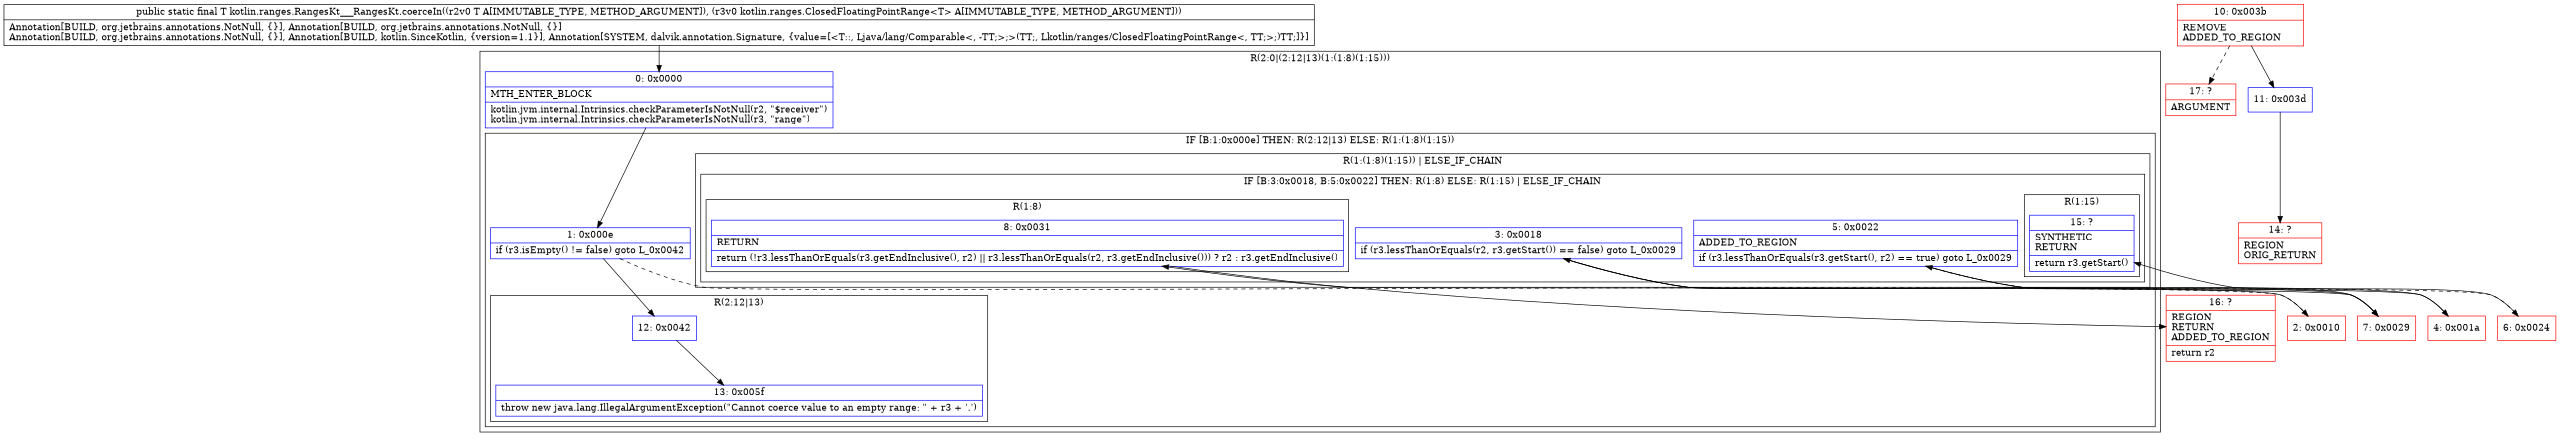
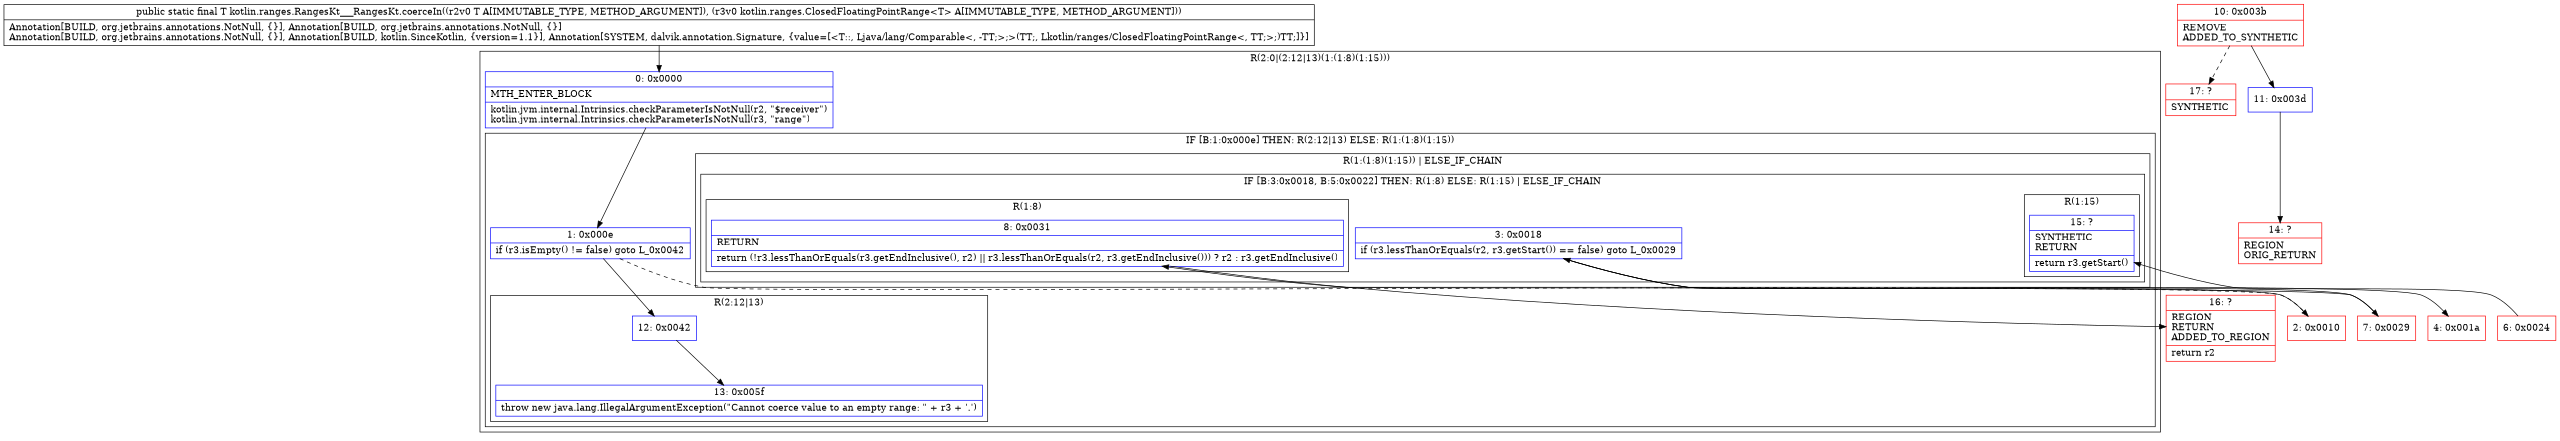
node "10: 0x003b": text "ADDED_TO_REGION" -> "ADDED_TO_SYNTHETIC"
node "17: ?": text "ARGUMENT" -> "SYNTHETIC"
node "5: 0x0022": removed
